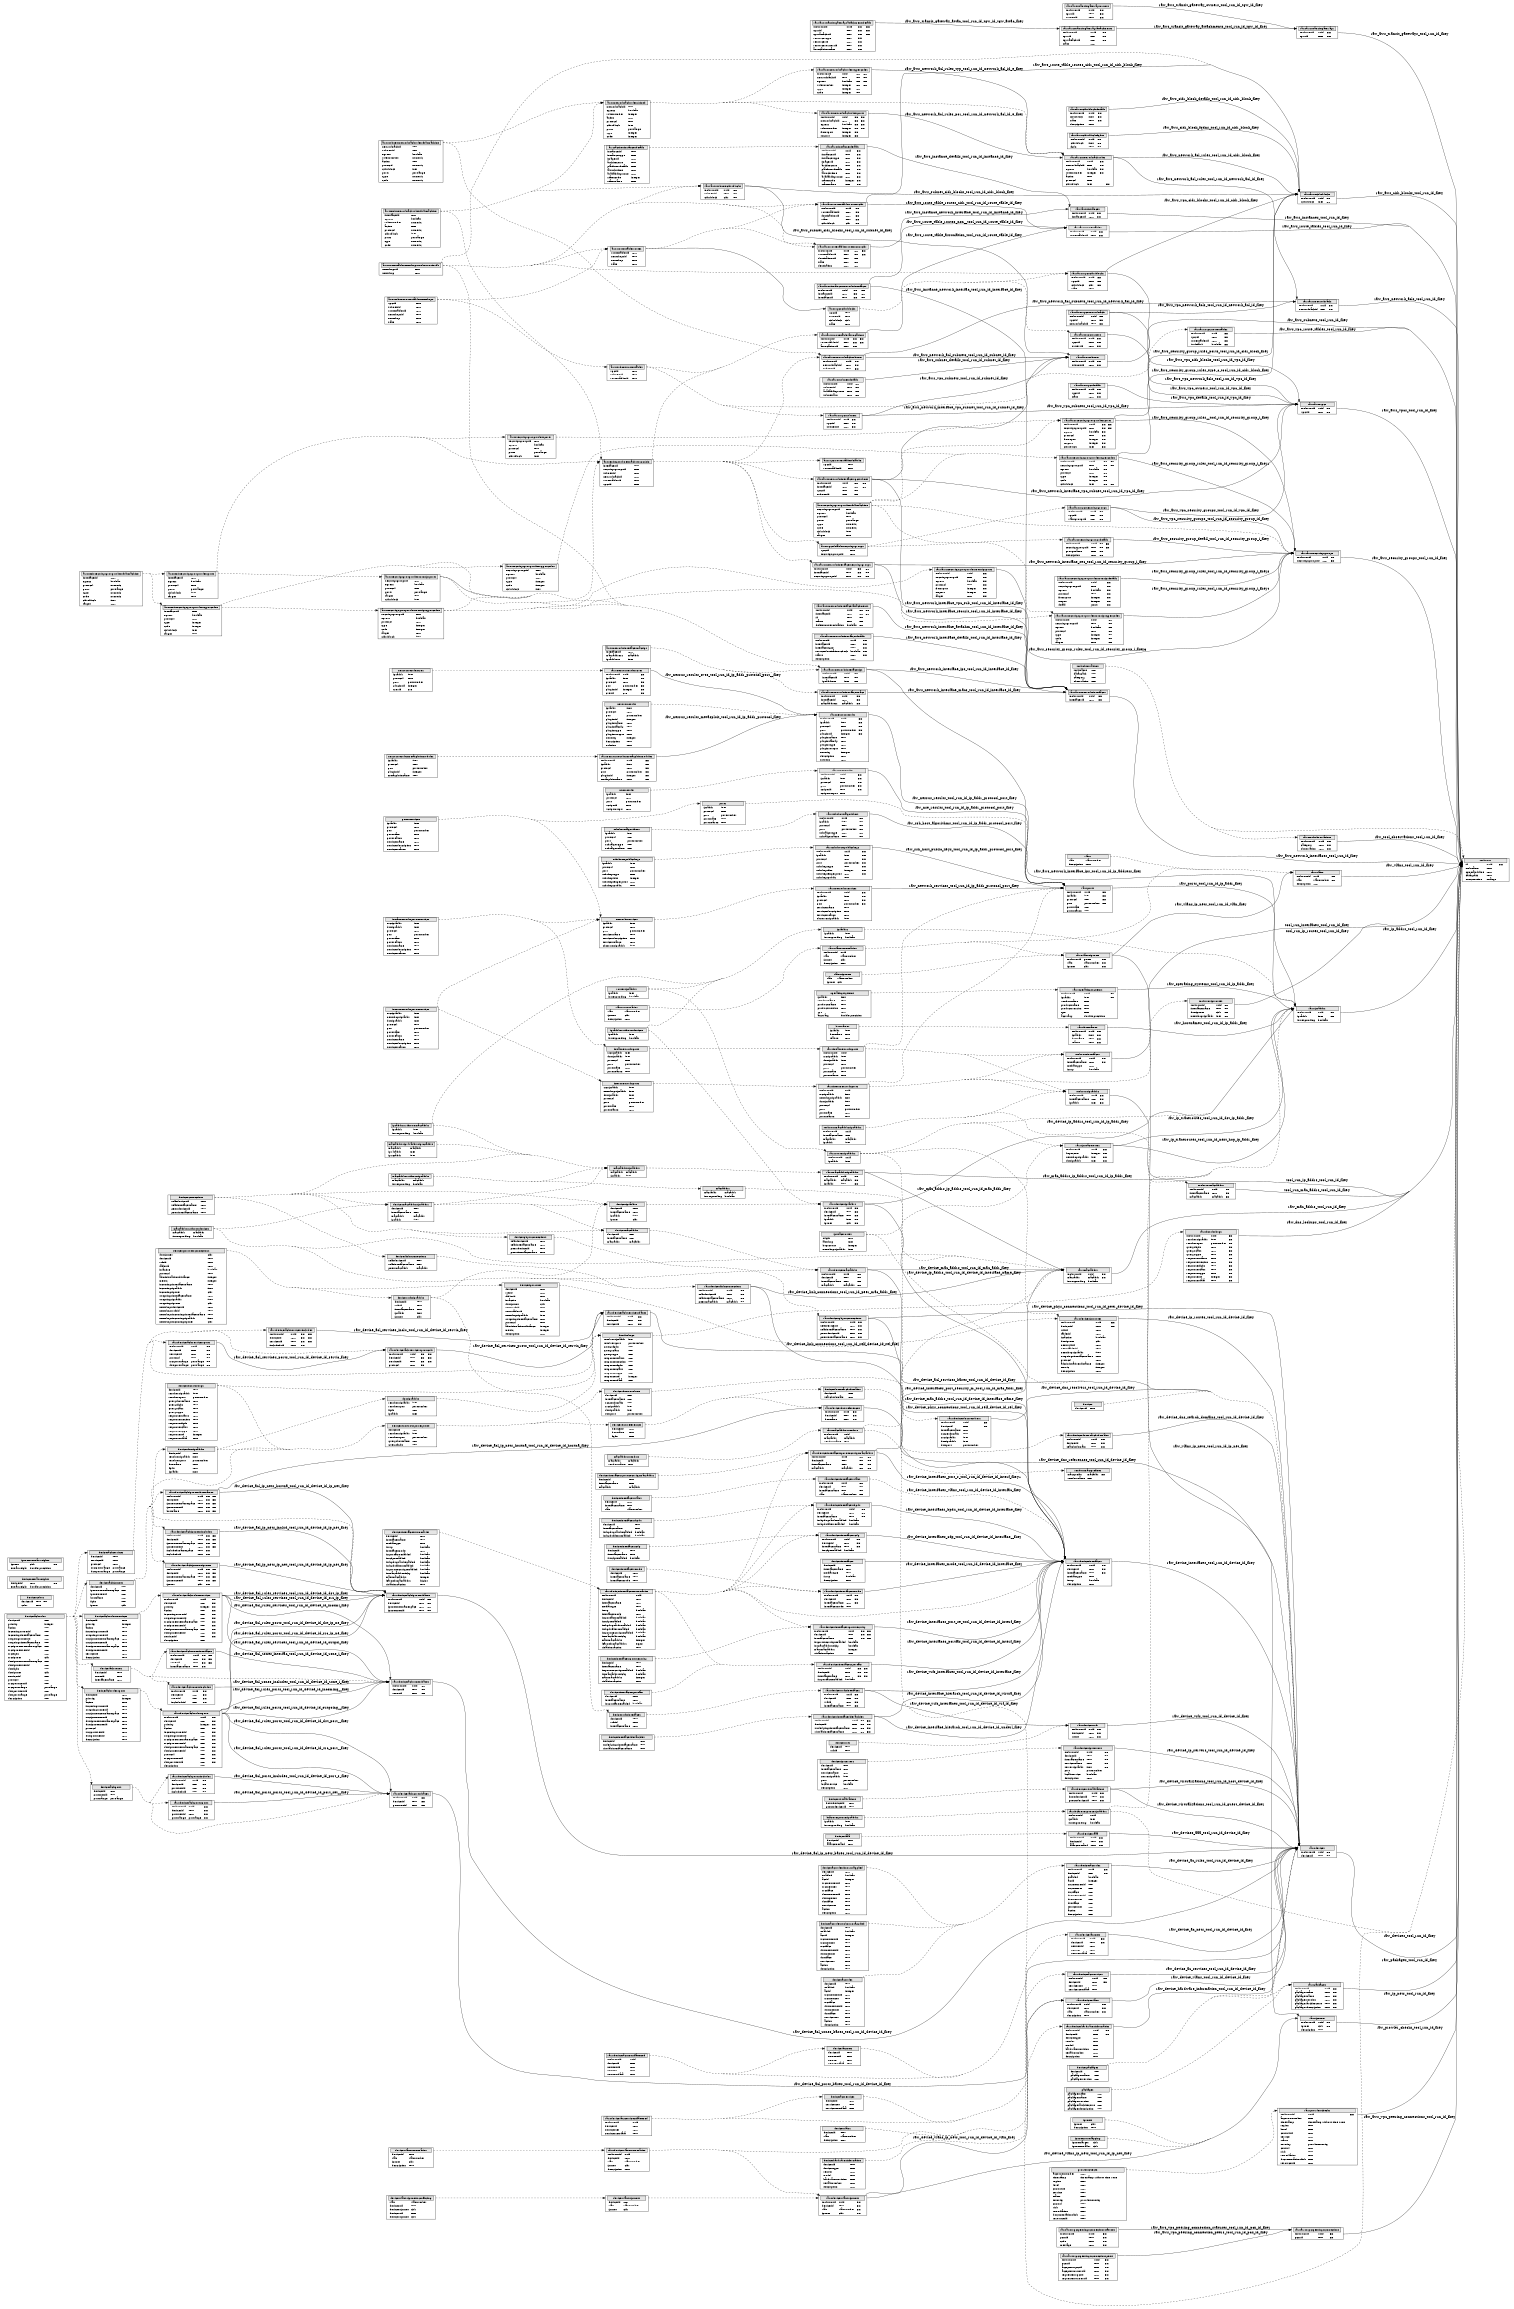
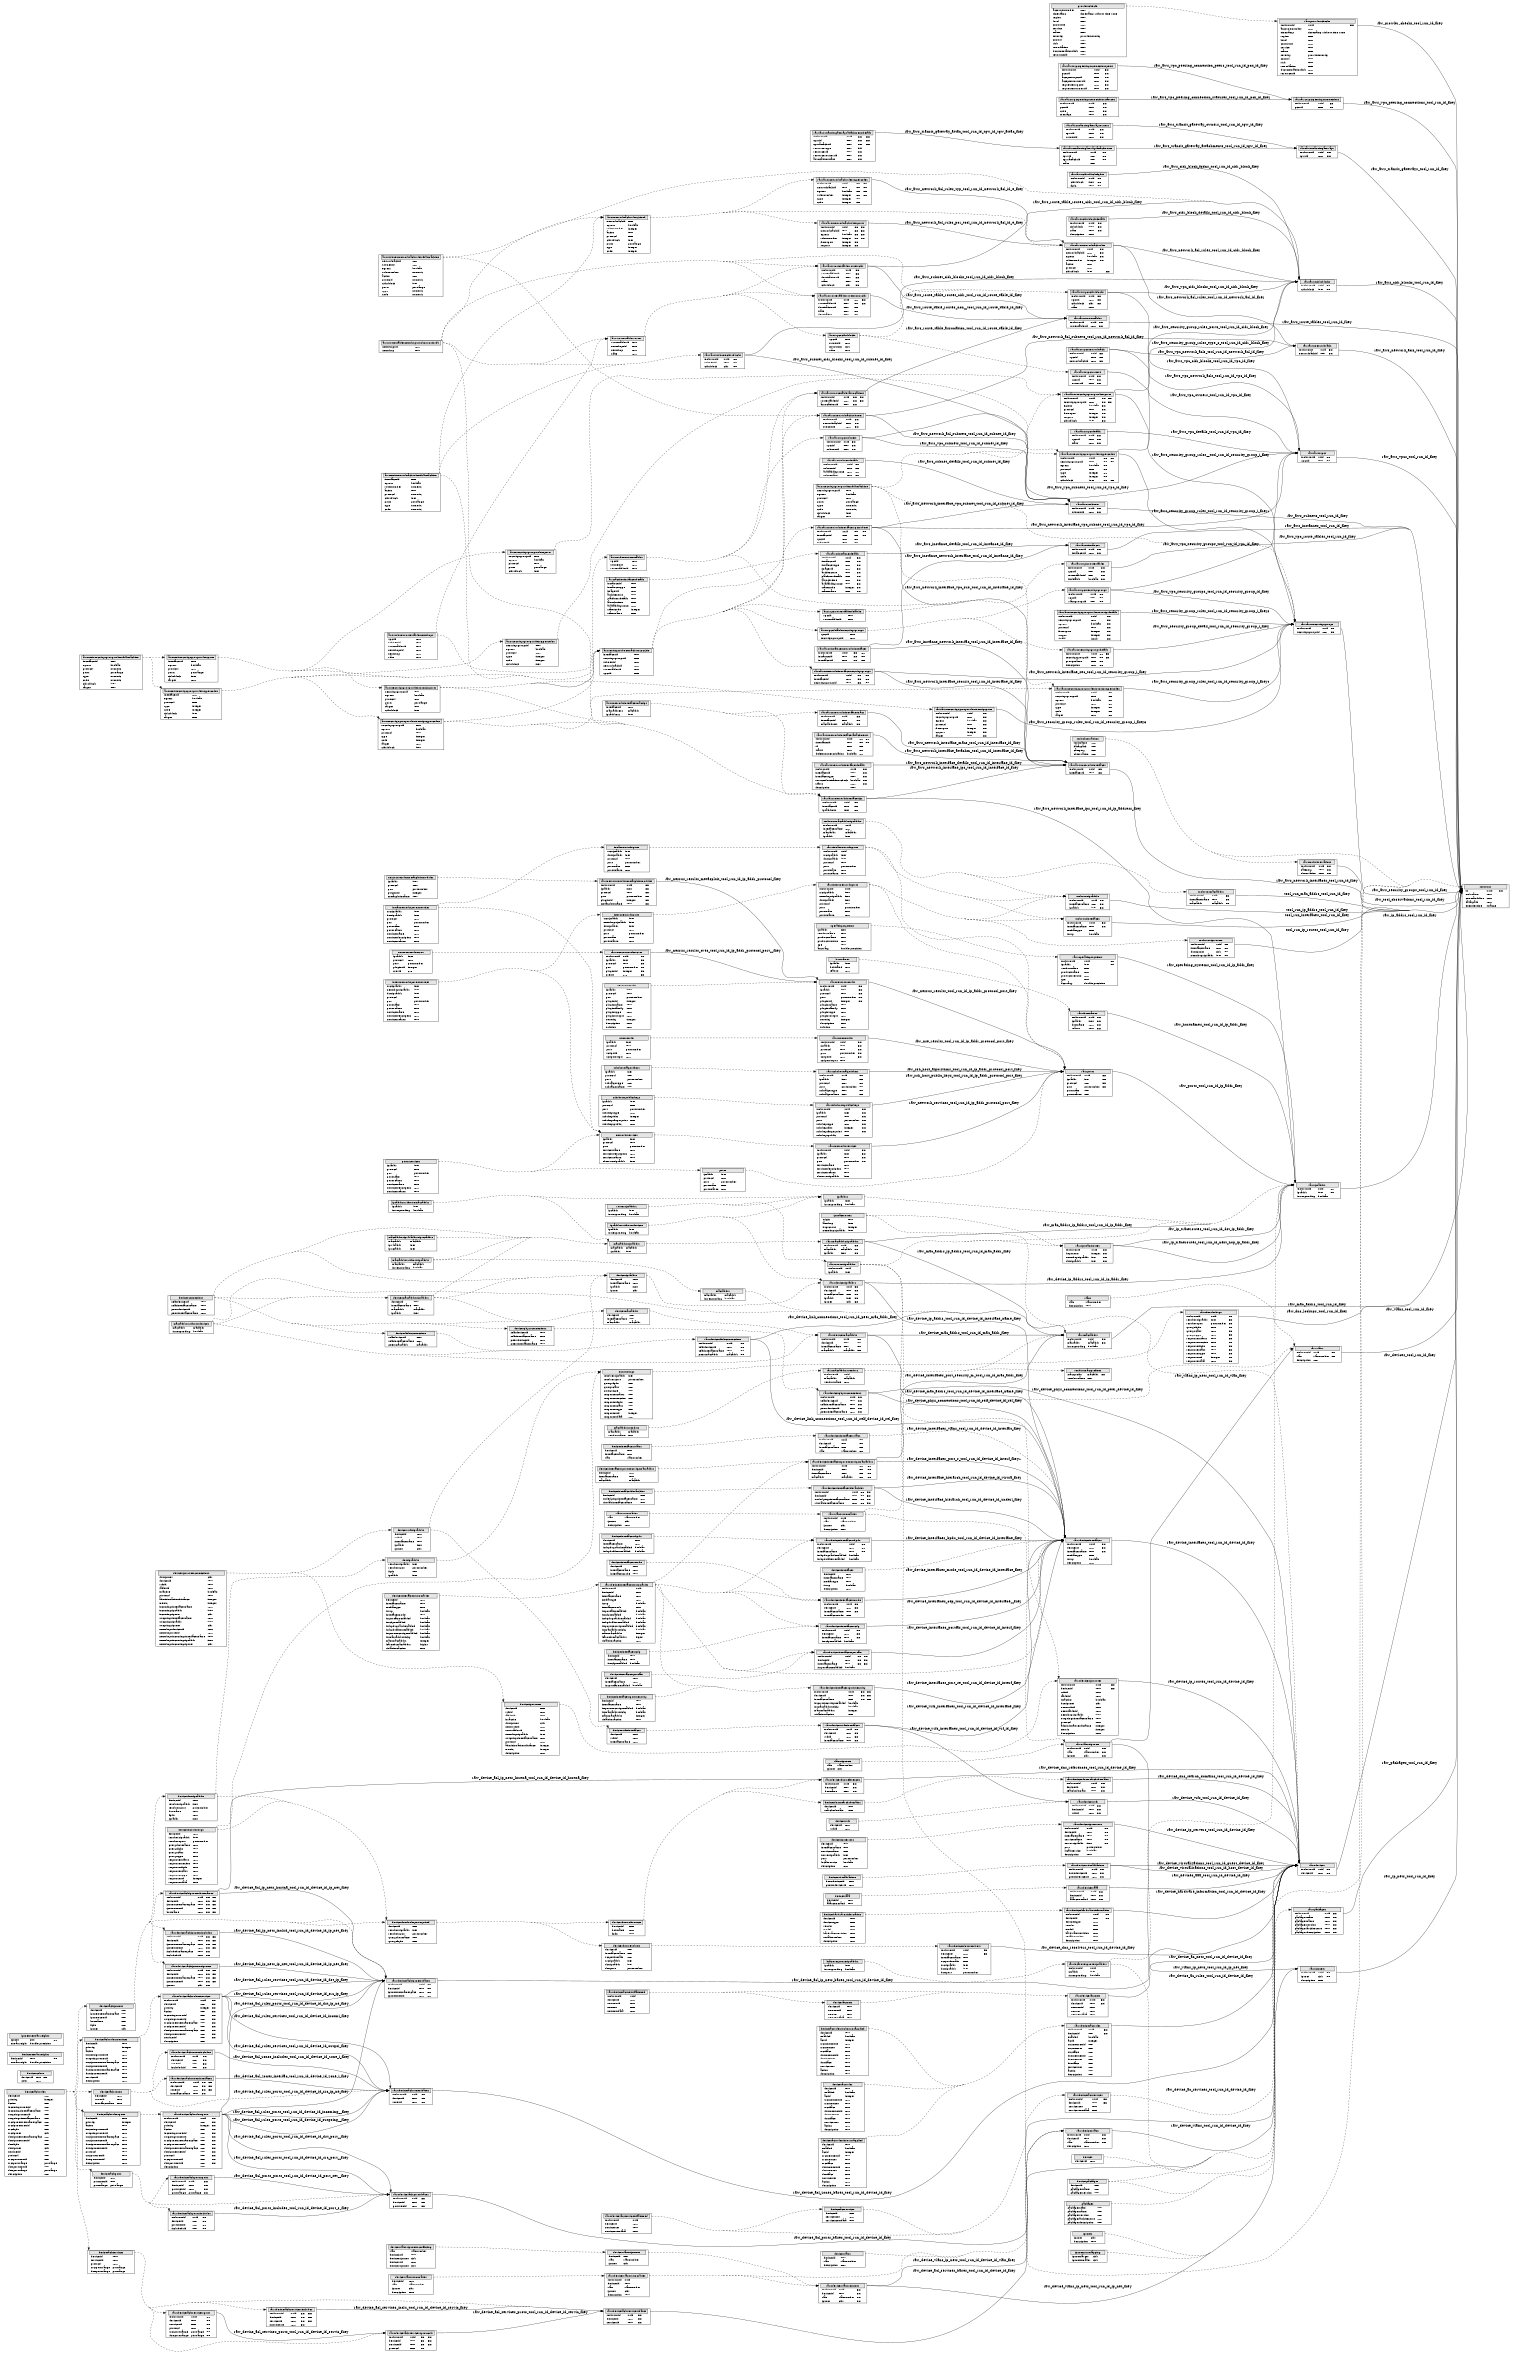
edge "aws_route_table_routes" -> "aws_vpc_cidr_blocks": style solid -> dashed
edge "aws_vpc_route_table_defaults" -> "raw_aws_vpc_route_tables": added
node "raw_vlans_ip_nets": text "guest" -> "uuid"
edge "device_interfaces" -> "raw_device_interfaces": style solid -> dashed
edge "raw_device_ac_services" -> "raw_devices": style solid -> dashed
